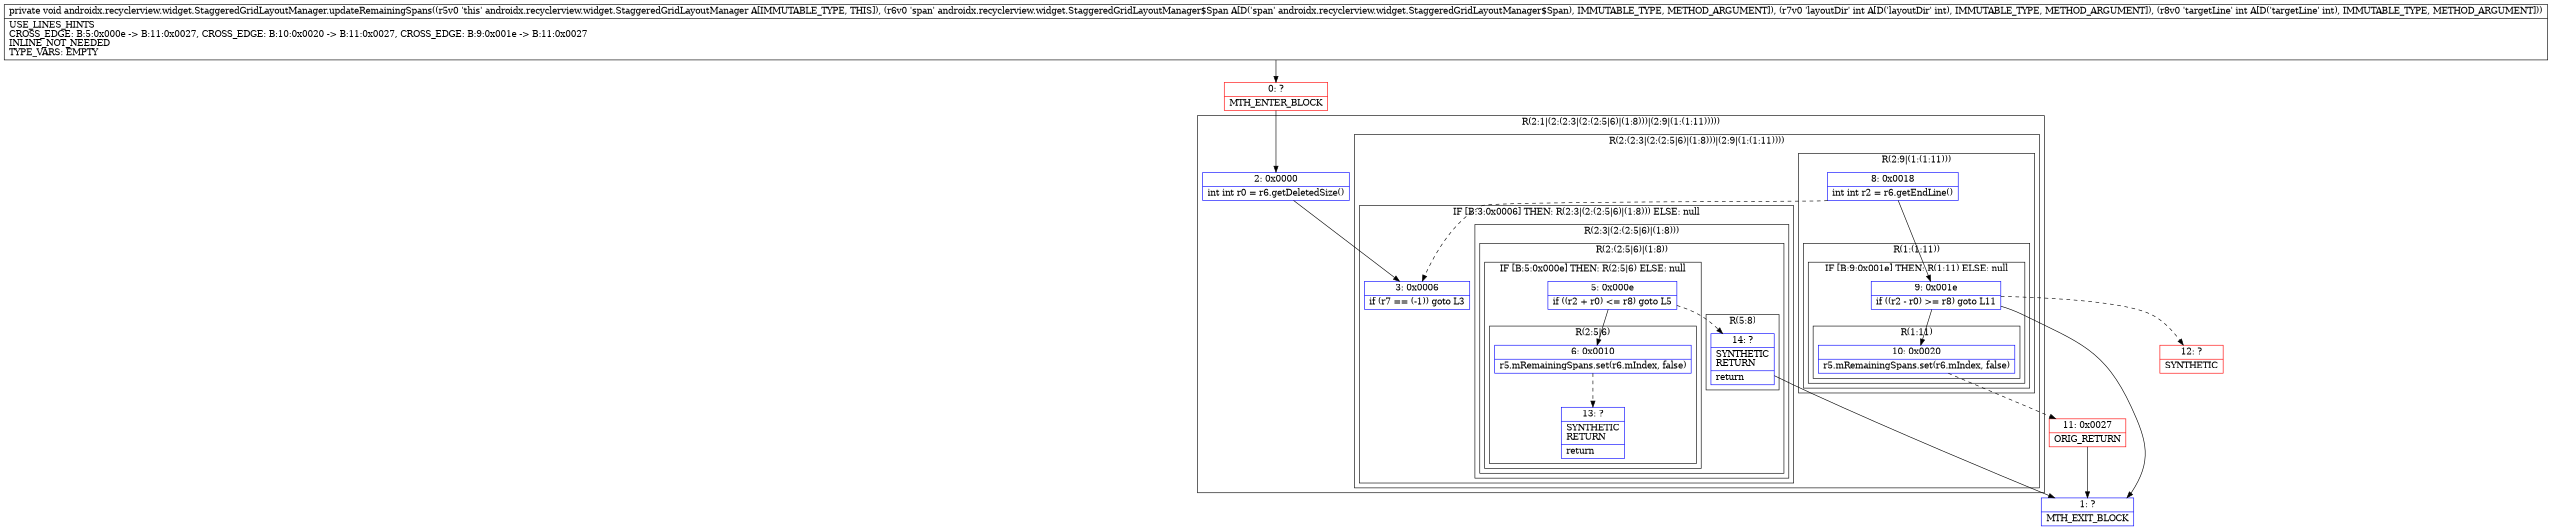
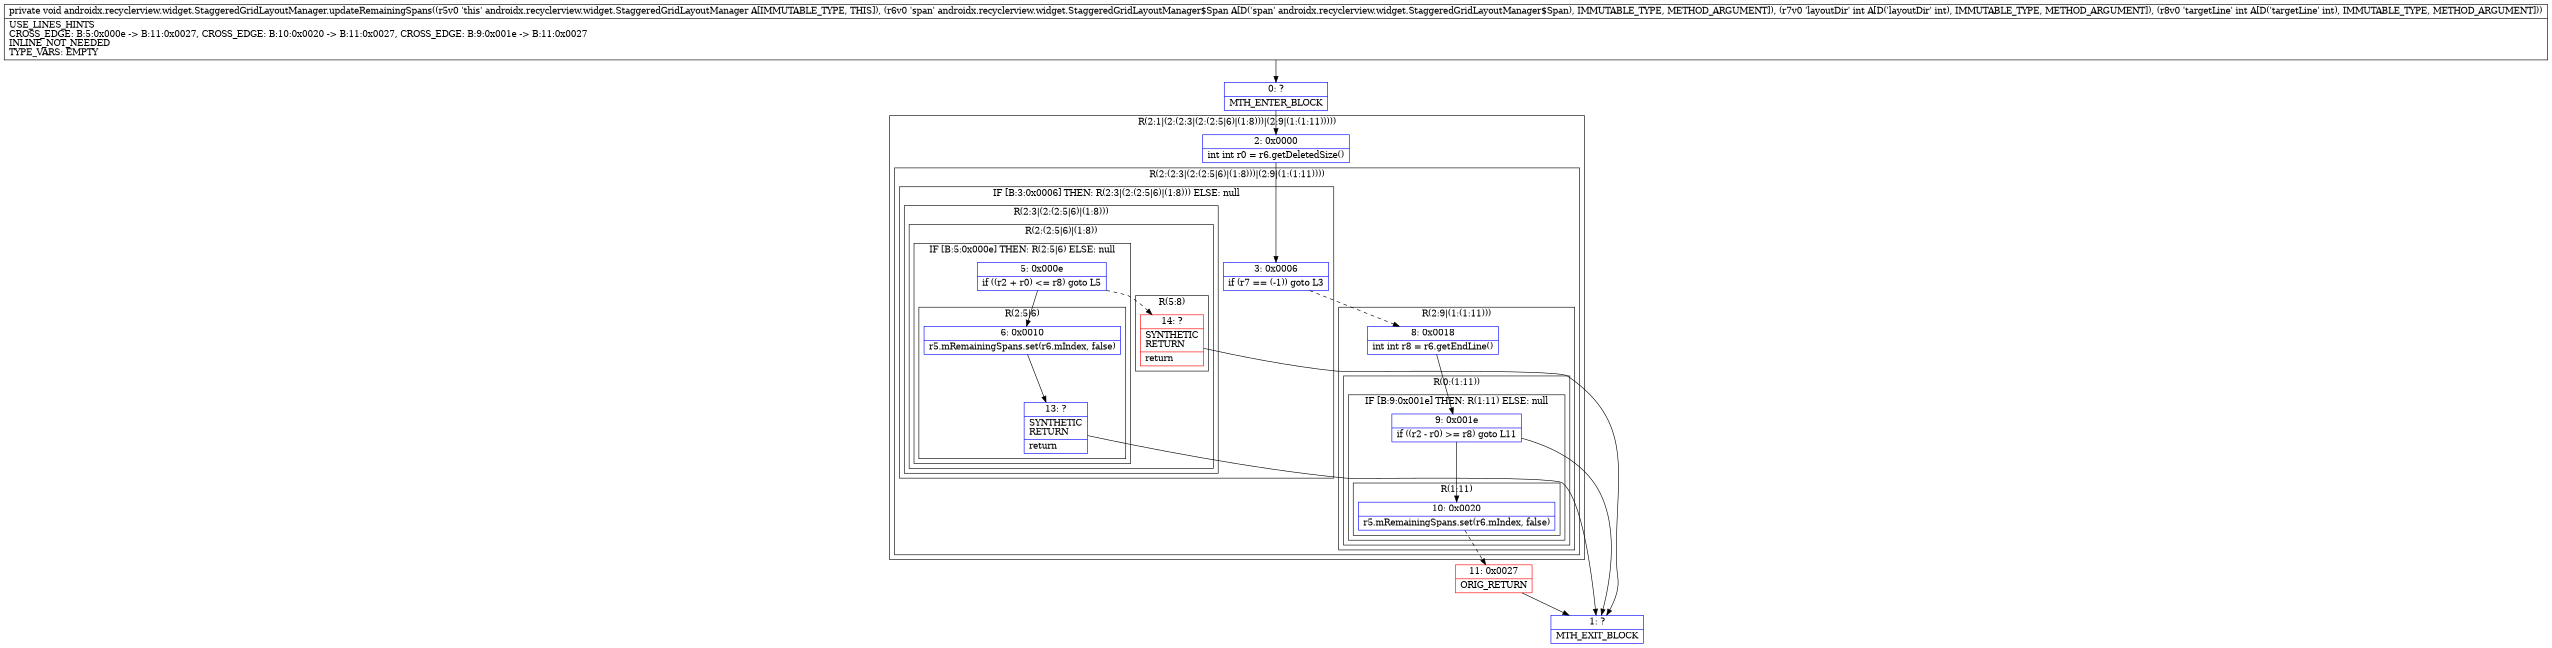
node "0: ?": color red -> blue
node "8: 0x0018": text "int int r2 = r6.getEndLine()" -> "int int r8 = r6.getEndLine()"
edge "8: 0x0018" -> "3: 0x0006": reversed
cluster "R(1:(1:11))": label "R(1:(1:11))" -> "R(0:(1:11))"
node "14: ?": color blue -> red
node "12: ?": removed
edge "6: 0x0010" -> "13: ?": style dashed -> solid
edge "13: ?" -> "1: ?": added
